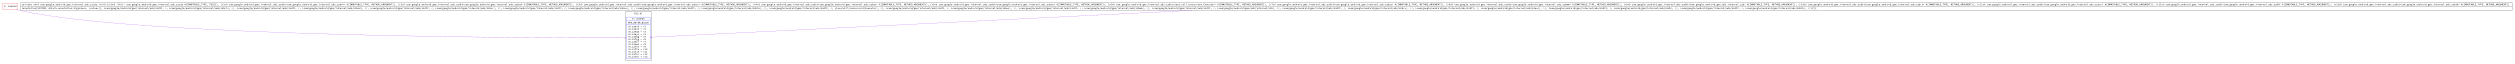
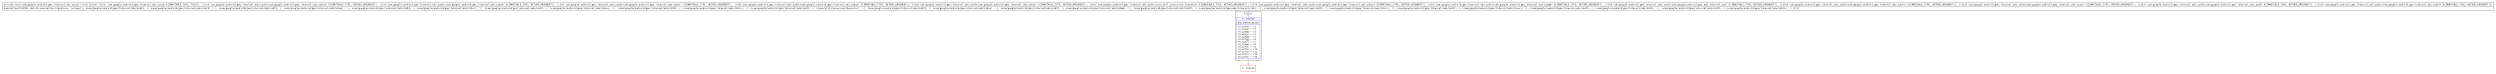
edge "1: 0x001d" -> "0: 0x0000": reversed
